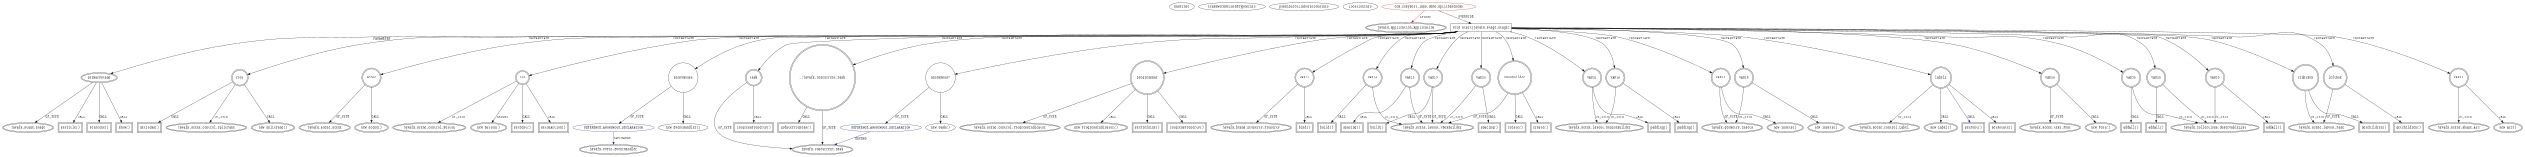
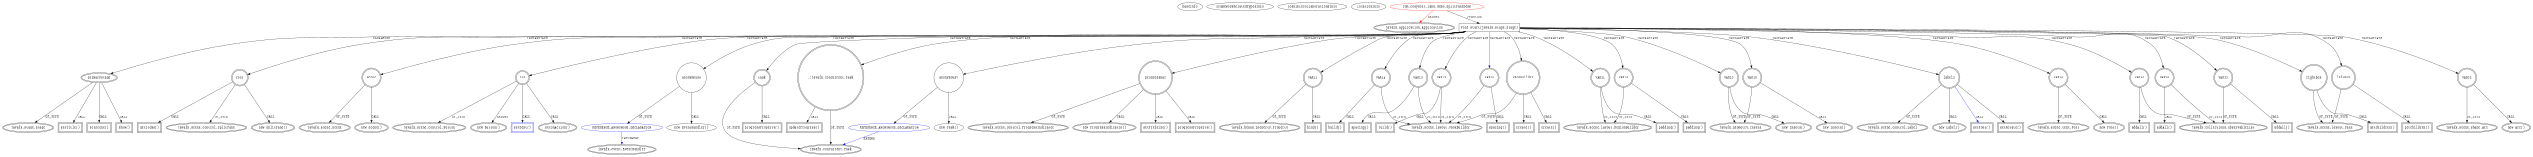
edge "void start(javafx.stage.Stage)" -> "VAR20": color black -> blue
node "setText()": color black -> blue
node "setOnAction()": shape box -> ellipse
